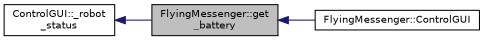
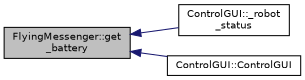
edge "FlyingMessenger::get _battery" -> "ControlGUI::_robot _status": reversed
node "FlyingMessenger::ControlGUI": label "FlyingMessenger::ControlGUI" -> "ControlGUI::ControlGUI"
